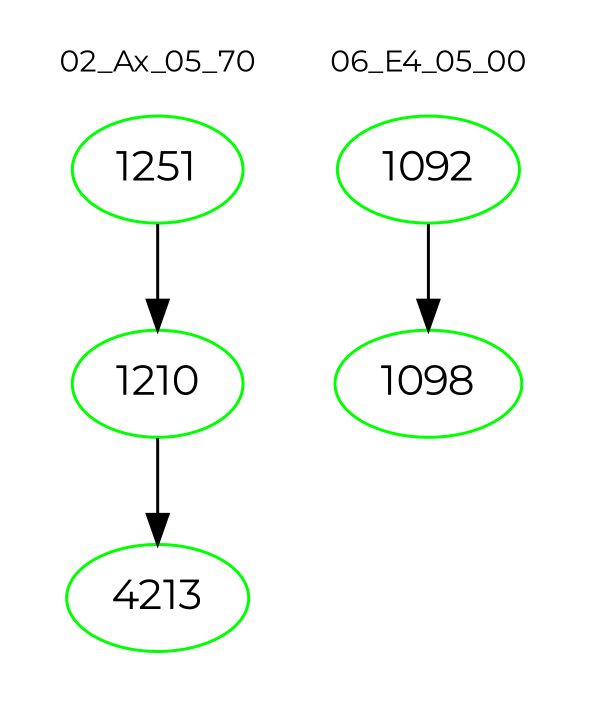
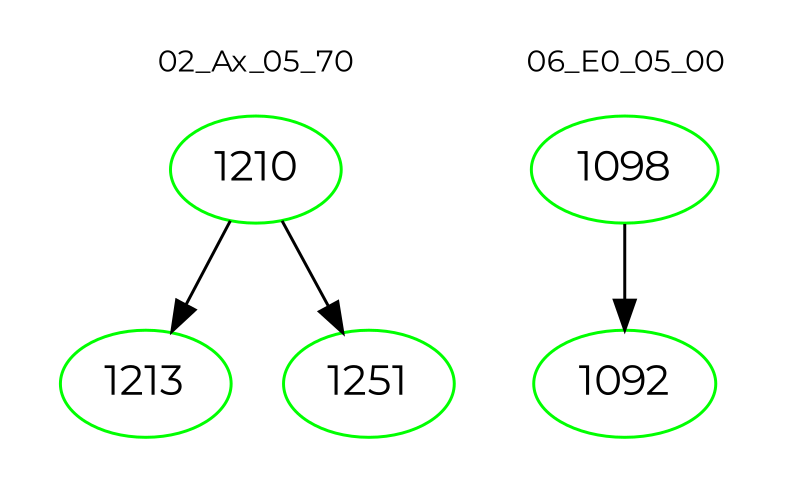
cluster "06_E4_05_00": label "06_E4_05_00" -> "06_E0_05_00"
edge "1251" -> "1210": reversed
edge "1092" -> "1098": reversed
node "4213": label "4213" -> "1213"
